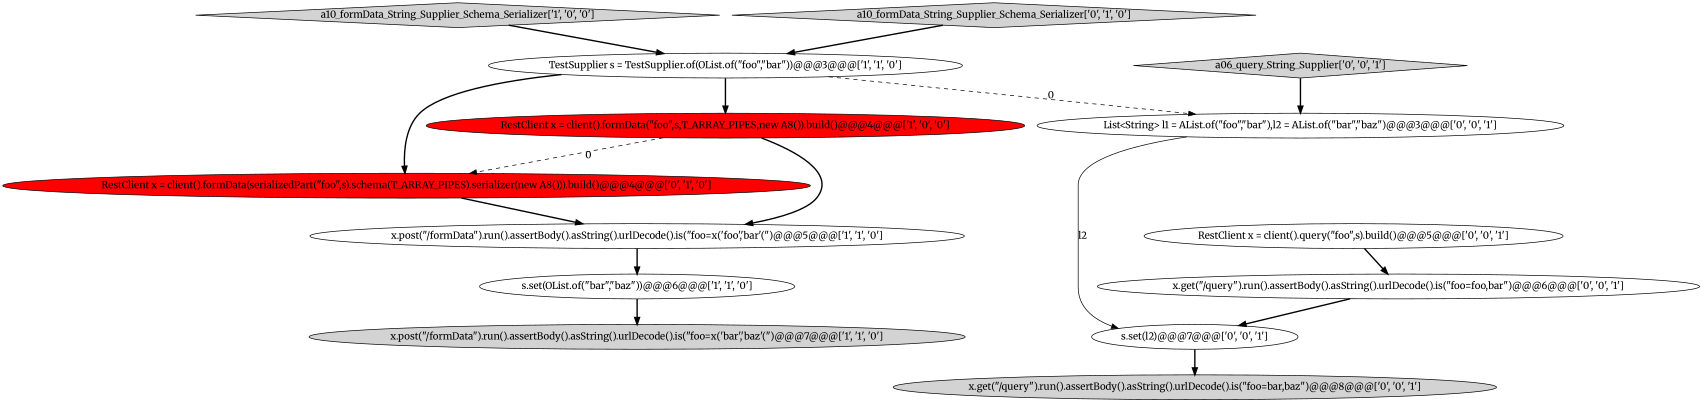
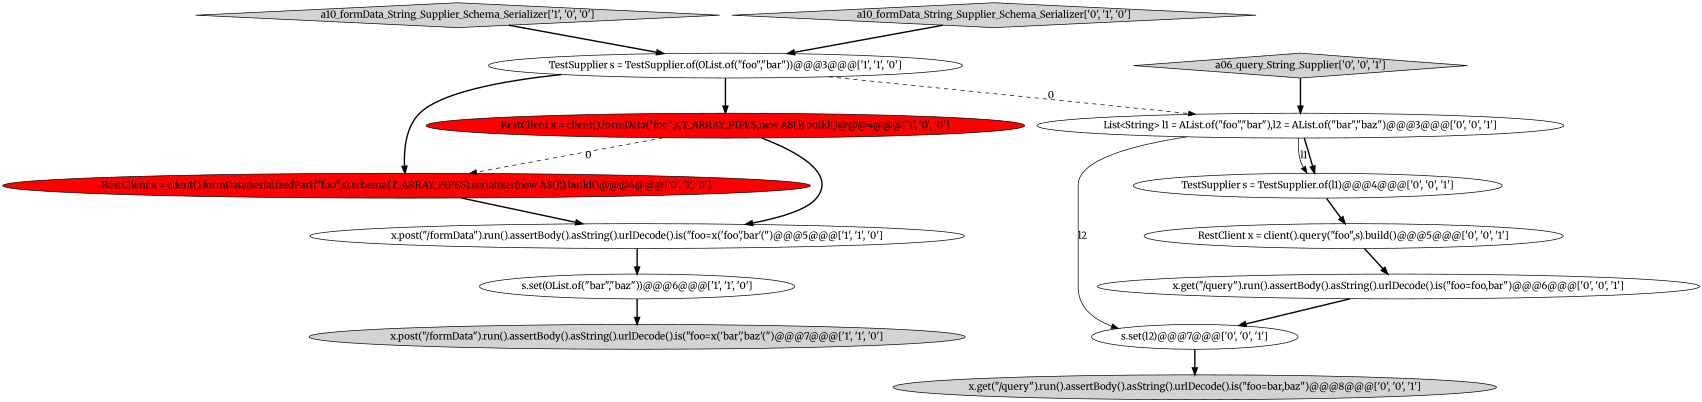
node "TestSupplier s = TestSupplier.of(l1)@@@4@@@['0', '0', '1']": added
